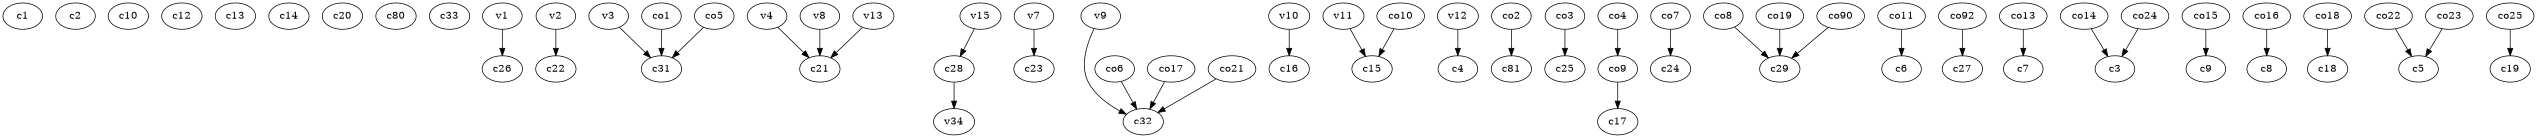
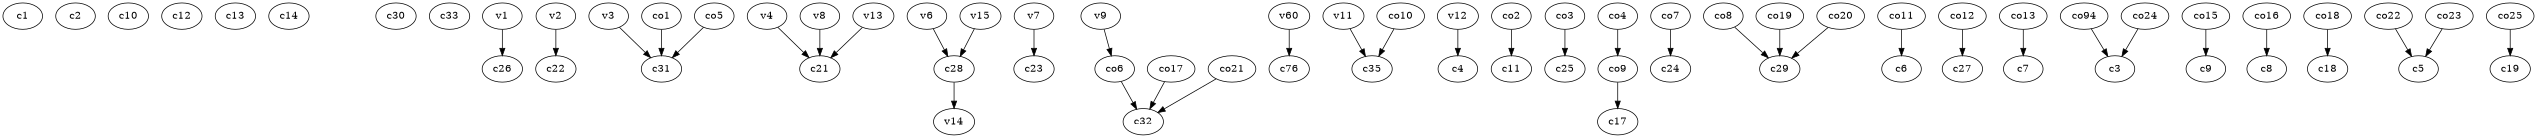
node "c20": removed
node "c80": label "c80" -> "c30"
node "v6": added
node "v10": label "v10" -> "v60"
node "co90": label "co90" -> "co20"
node "co92": label "co92" -> "co12"
node "co14": label "co14" -> "co94"
node "c16": label "c16" -> "c76"
node "c15": label "c15" -> "c35"
node "c81": label "c81" -> "c11"
edge "v9" -> "c32": now "v9" -> "co6"
node "v34": label "v34" -> "v14"
